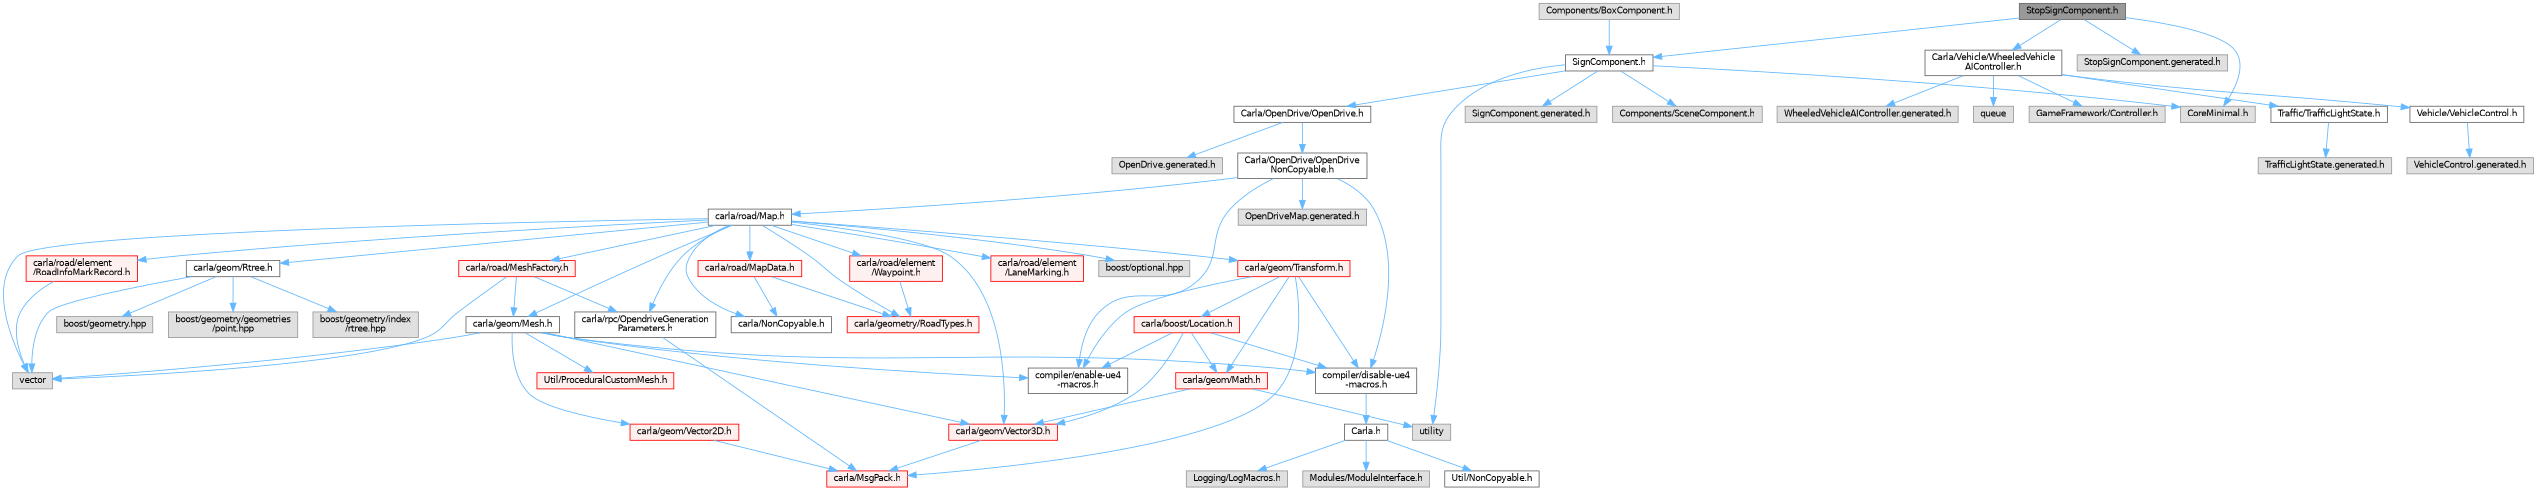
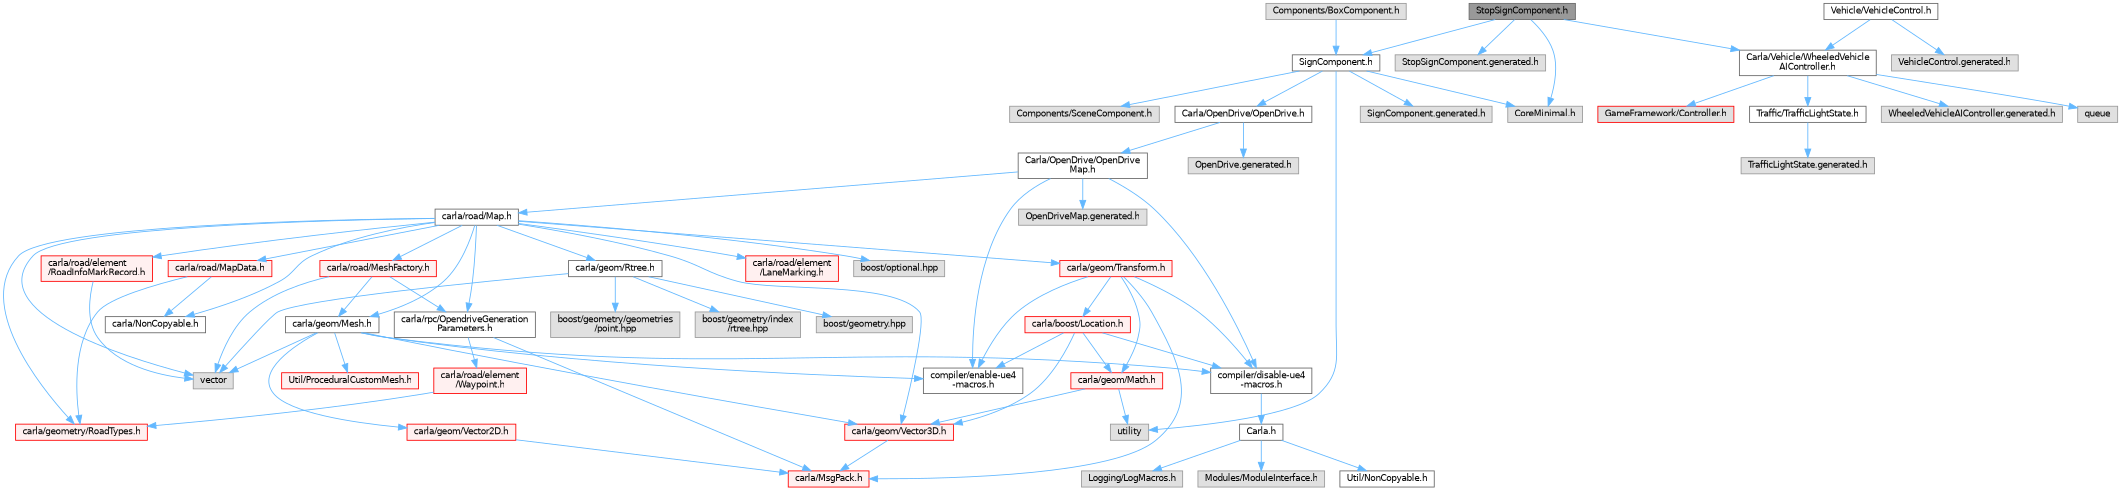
edge "Carla/Vehicle/WheeledVehicle AIController.h" -> "Vehicle/VehicleControl.h": reversed
node "GameFramework/Controller.h": color grey60 -> red
node "Carla/OpenDrive/OpenDrive NonCopyable.h": label "Carla/OpenDrive/OpenDrive NonCopyable.h" -> "Carla/OpenDrive/OpenDrive Map.h"
edge "carla/road/Map.h" -> "carla/road/element /Waypoint.h": now "carla/rpc/OpendriveGeneration Parameters.h" -> "carla/road/element /Waypoint.h"
